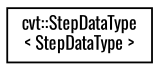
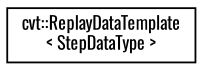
node "cvt::StepDataType < StepDataType >": label "cvt::StepDataType < StepDataType >" -> "cvt::ReplayDataTemplate < StepDataType >"
